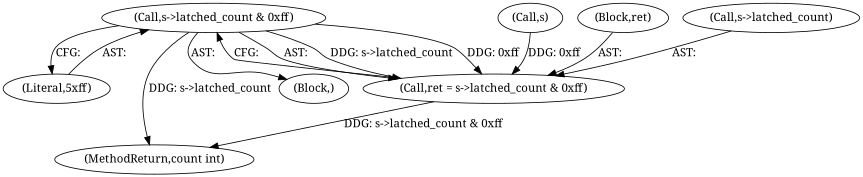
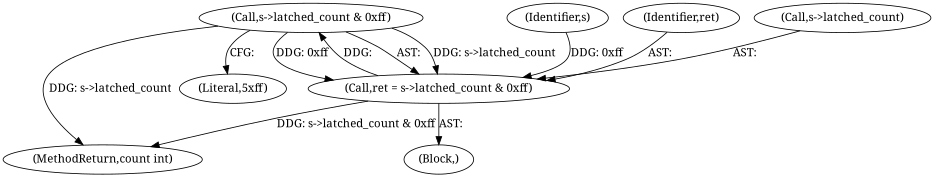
node "(Call,s)": label "(Call,s)" -> "(Identifier,s)"
node "(Block,ret)": label "(Block,ret)" -> "(Identifier,ret)"
edge "(Literal,5xff)" -> "(Call,s->latched_count & 0xff)": removed, label "AST:"
edge "(Call,ret = s->latched_count & 0xff)" -> "(Call,s->latched_count & 0xff)": label "CFG: " -> "DDG: "
edge "(Call,s->latched_count & 0xff)" -> "(Block,)": now "(Call,ret = s->latched_count & 0xff)" -> "(Block,)"
